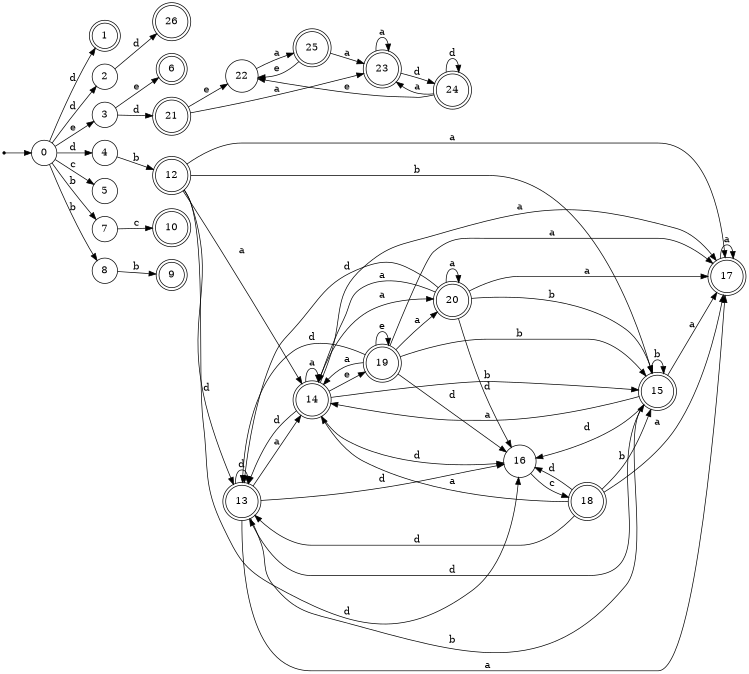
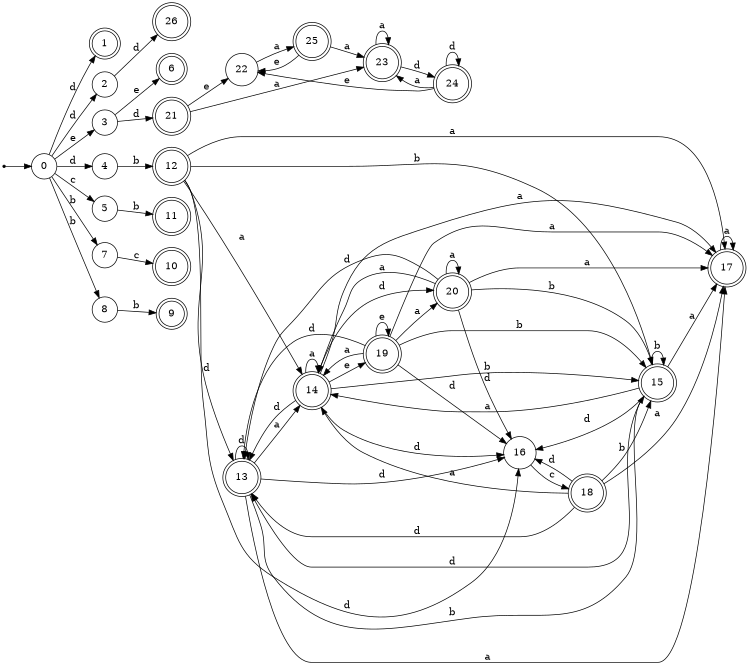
node "11": added
edge "14" -> "20": label "a" -> "d"
